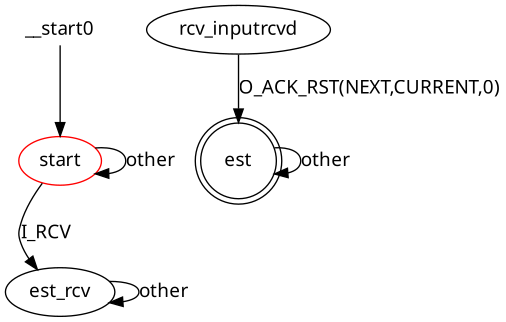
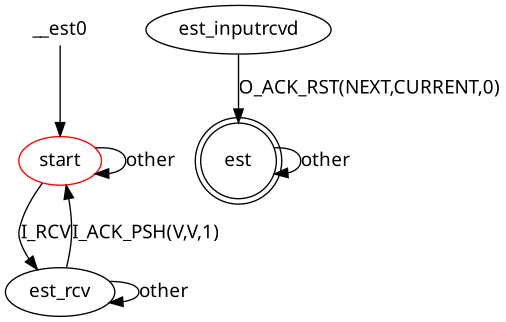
node "__start0": label "__start0" -> "__est0"
node "rcv_inputrcvd": label "rcv_inputrcvd" -> "est_inputrcvd"
edge "est_rcv" -> "start": added, label "I_ACK_PSH(V,V,1)"
